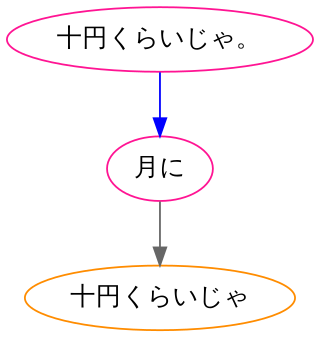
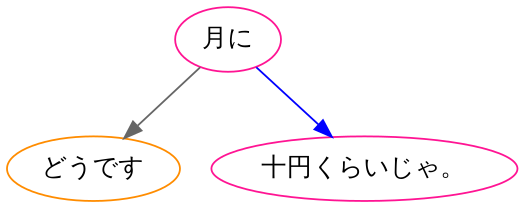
edge "十円くらいじゃ。" -> "月に": reversed
node "十円くらいじゃ": label "十円くらいじゃ" -> "どうです"
